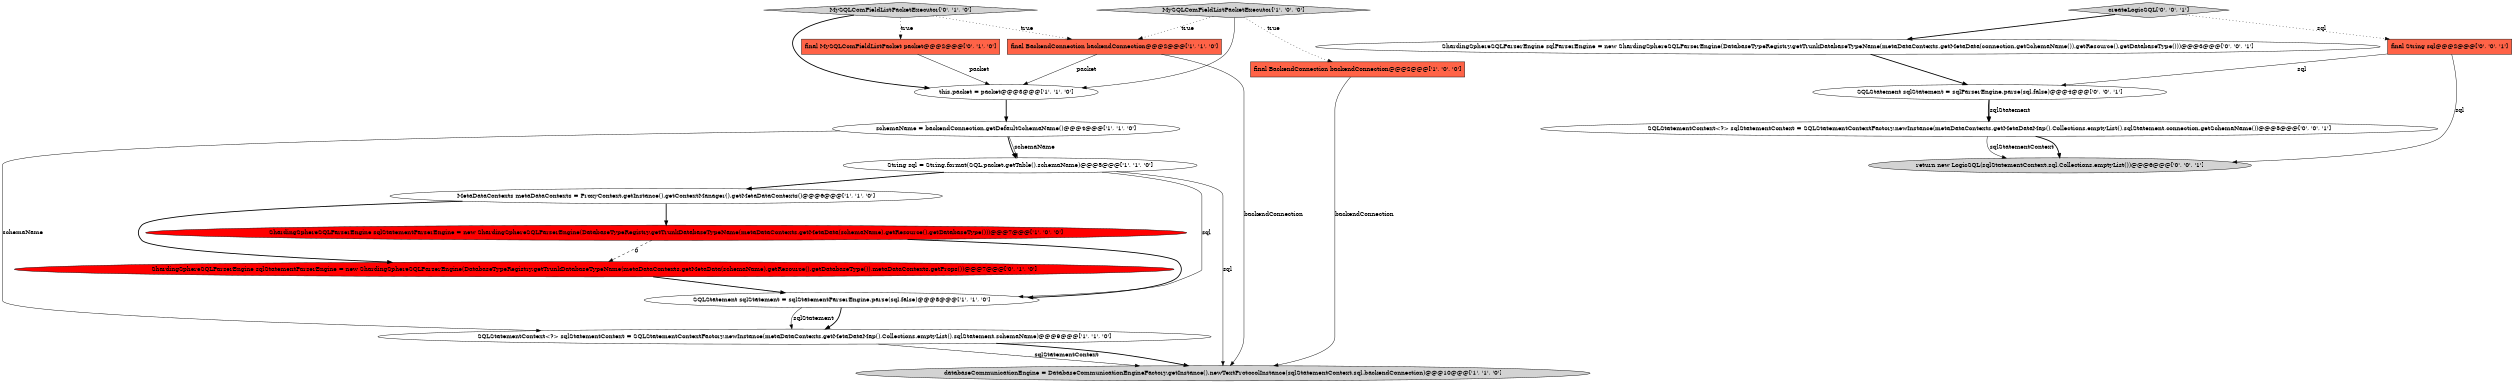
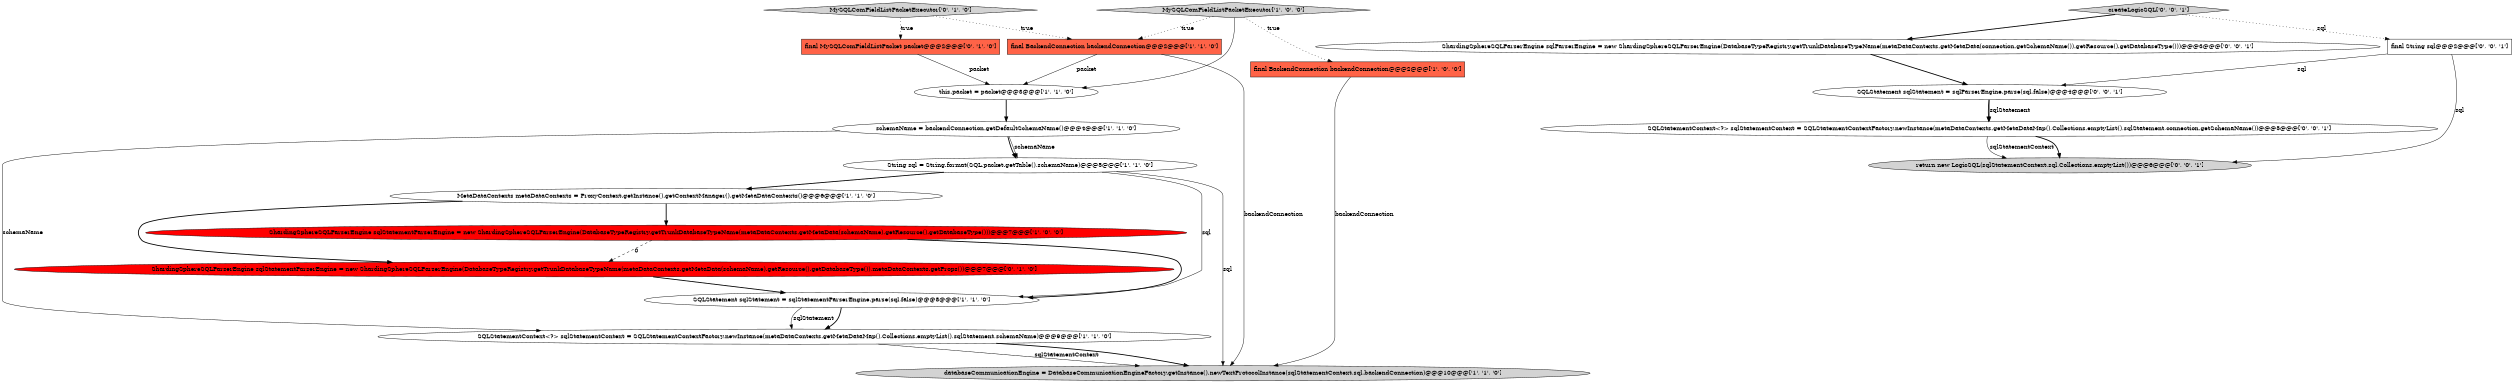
node "final String sql@@@2@@@['0', '0', '1']": fillcolor tomato -> white
edge "MySQLComFieldListPacketExecutor['0', '1', '0']" -> "this.packet = packet@@@3@@@['1', '1', '0']": removed
